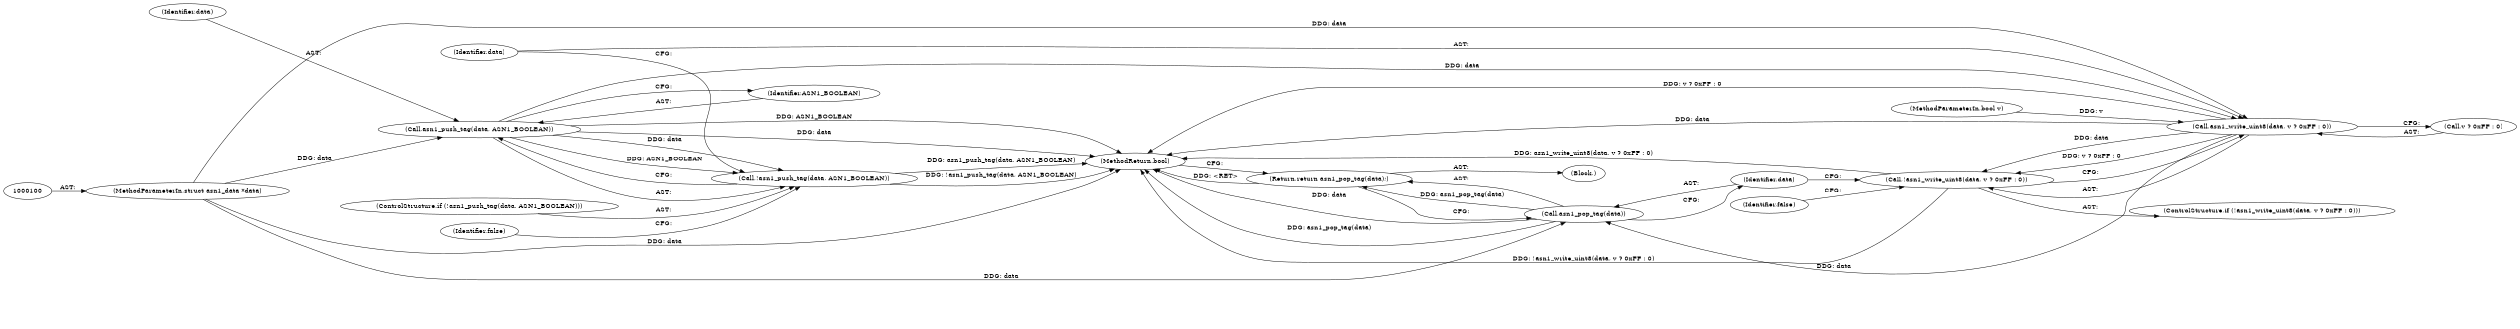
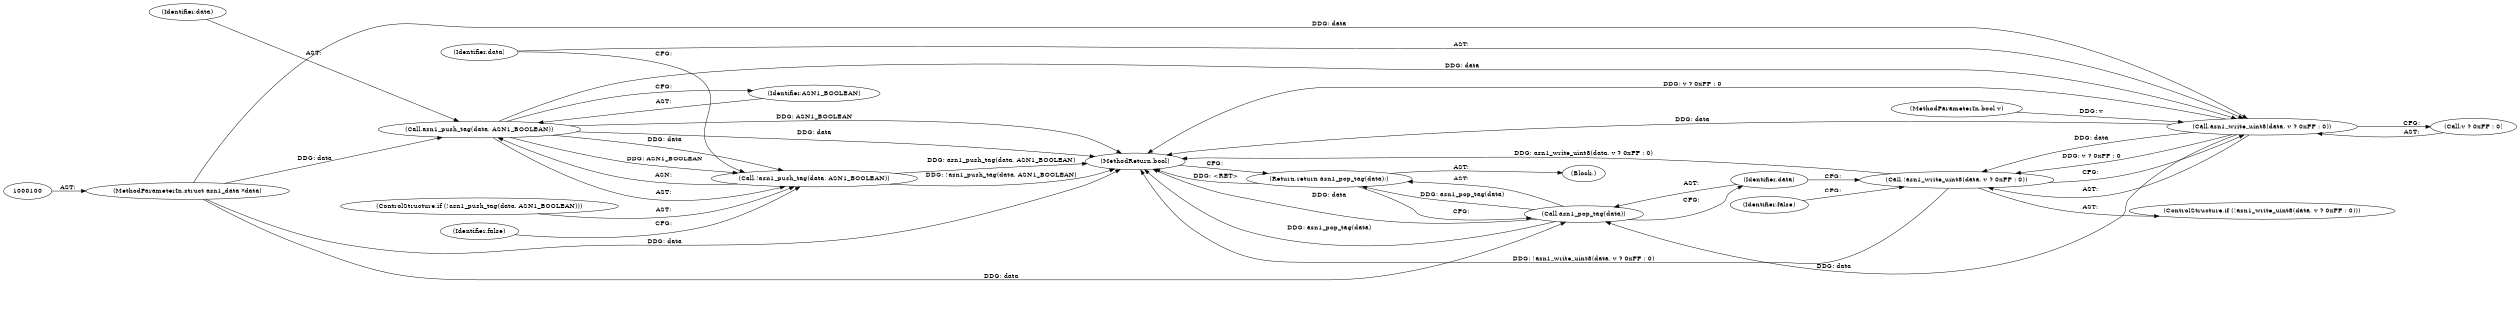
edge "(Call,!asn1_push_tag(data, ASN1_BOOLEAN))" -> "(Call,asn1_push_tag(data, ASN1_BOOLEAN))": label "CFG: " -> "ASN: "
